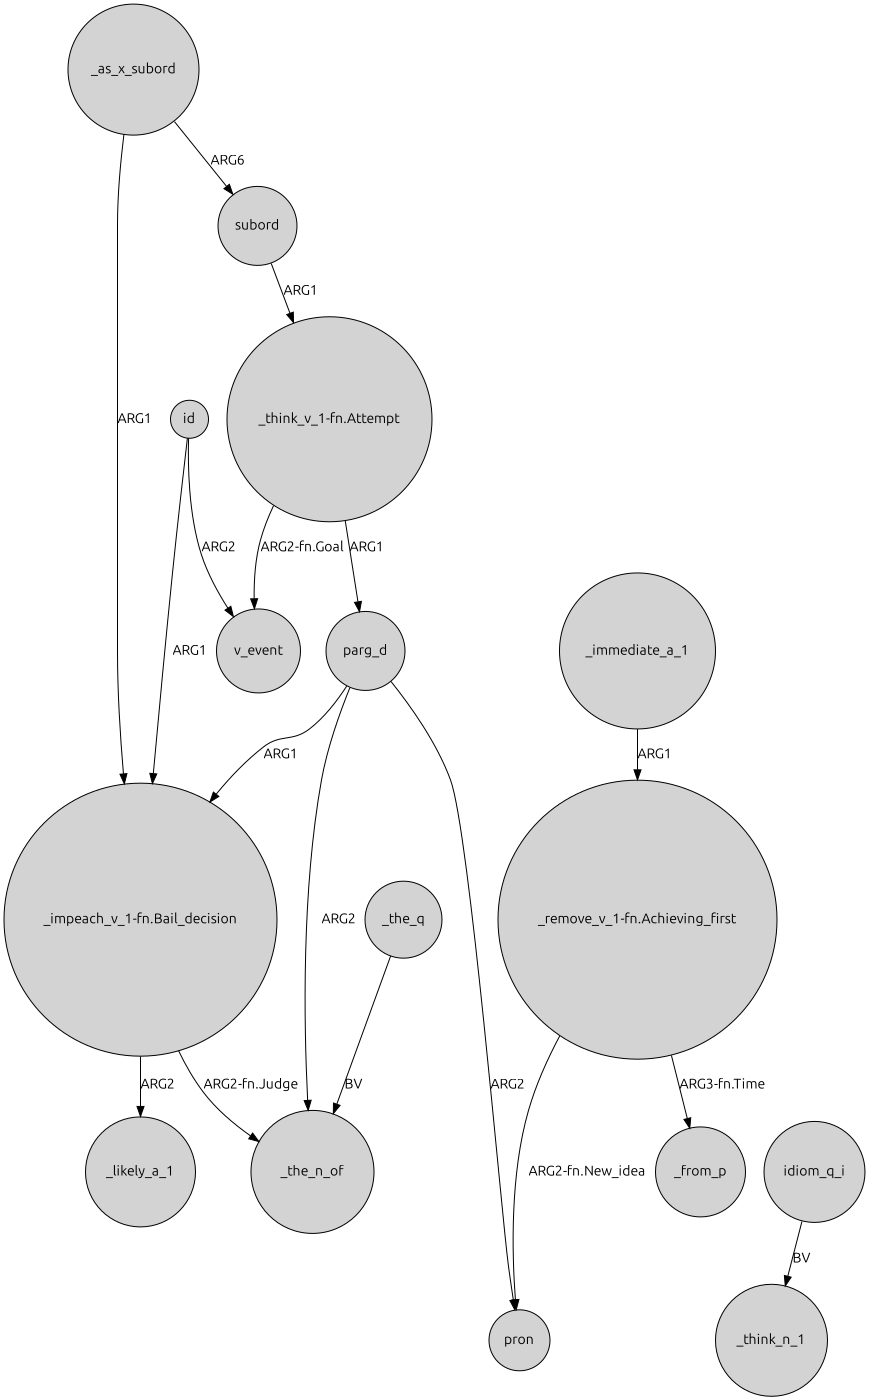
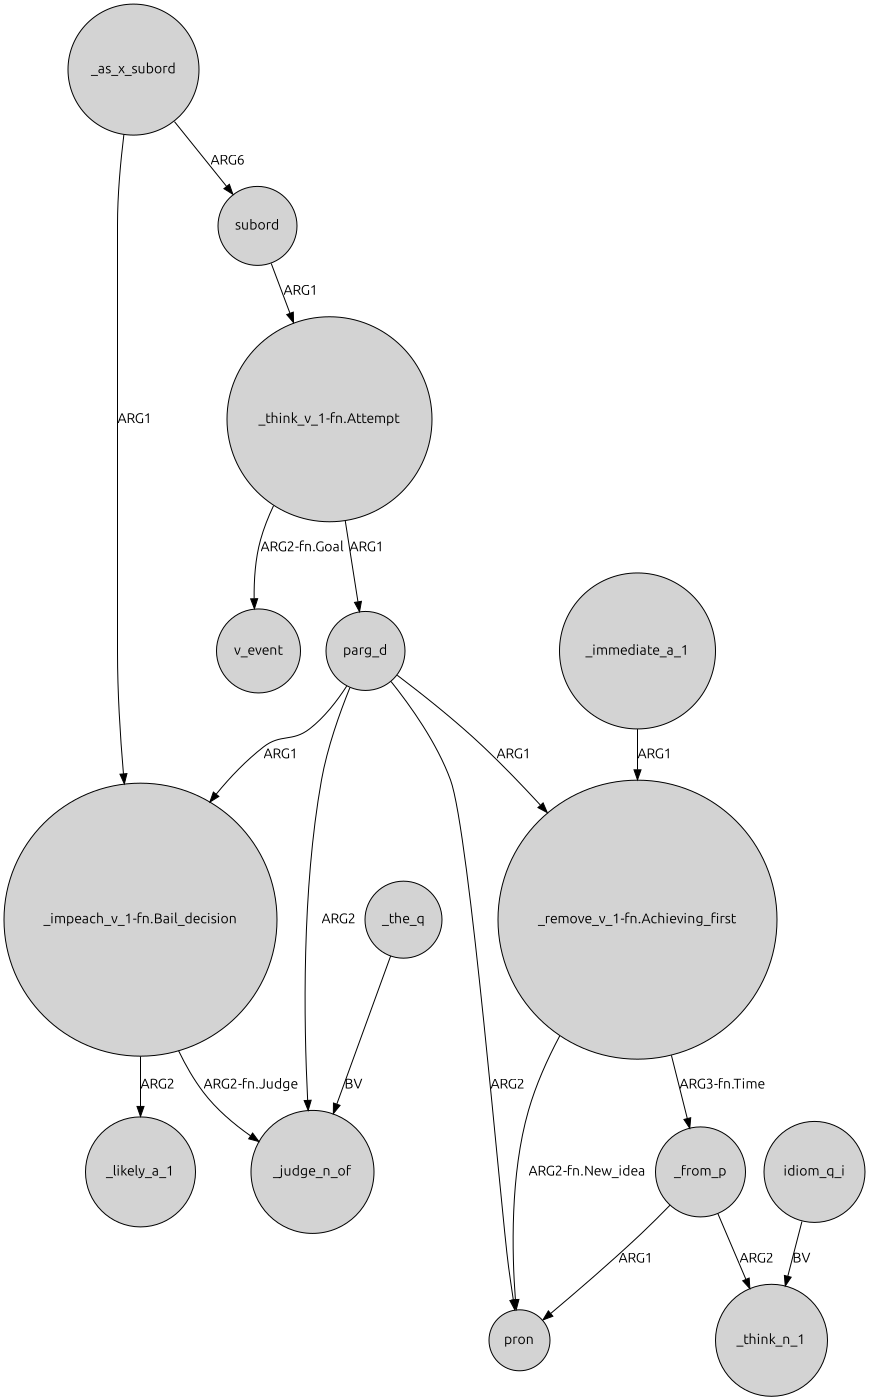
node "id": removed
edge "parg_d" -> "_remove_v_1-fn.Achieving_first": added, label "ARG1"
node "_the_n_of": label "_the_n_of" -> "_judge_n_of"
edge "_from_p" -> "_think_n_1": added, label "ARG2"
edge "_from_p" -> "pron": added, label "ARG1"
